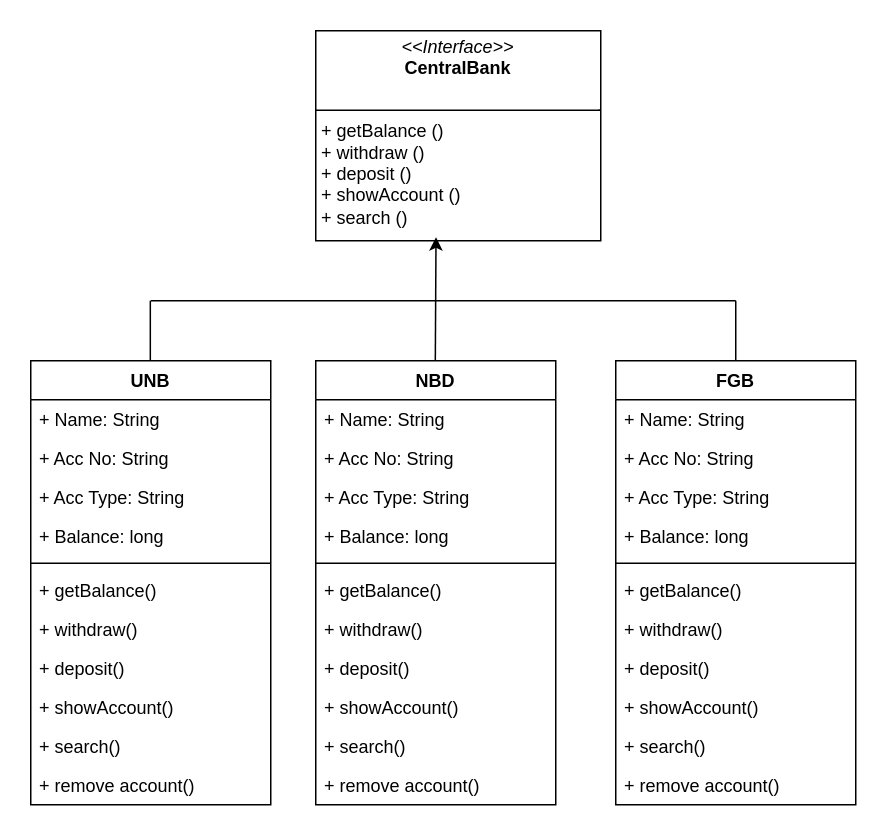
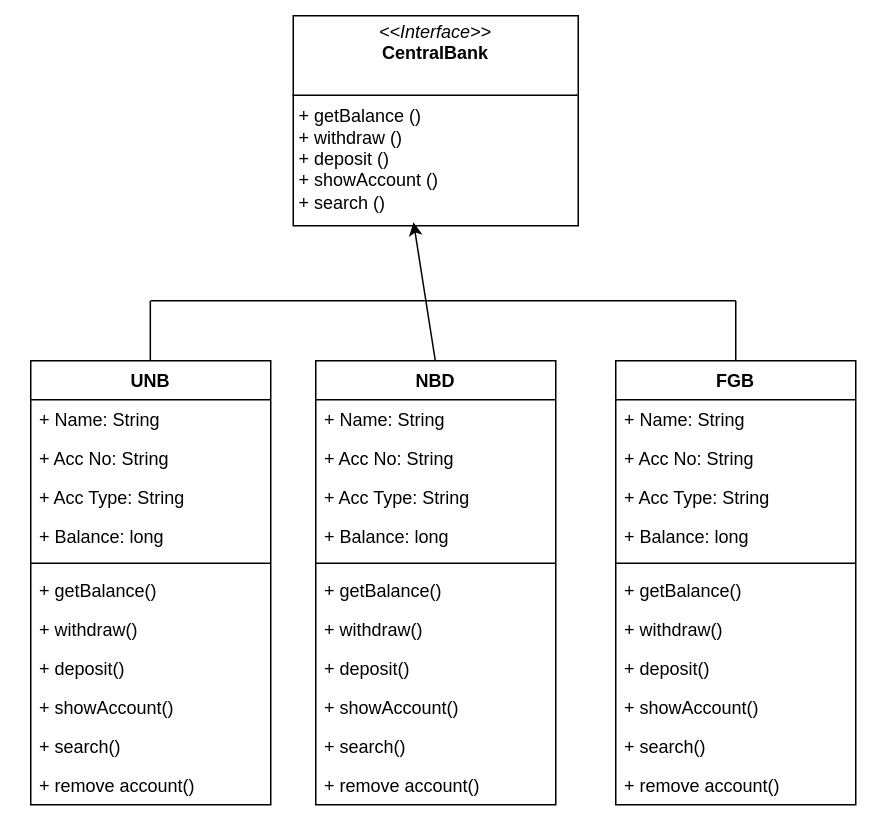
node "<<Interface>> CentralBank + getBalance () + withdraw () + deposit () + showAccount () + search ()": moved (458, 136) -> (436, 121)
